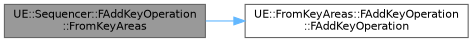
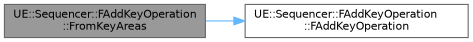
node "UE::FromKeyAreas::FAddKeyOperation ::FAddKeyOperation": label "UE::FromKeyAreas::FAddKeyOperation ::FAddKeyOperation" -> "UE::Sequencer::FAddKeyOperation ::FAddKeyOperation"
